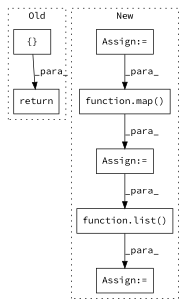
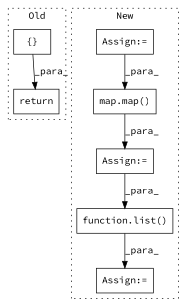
node "function.map()": label "function.map()" -> "map.map()"
